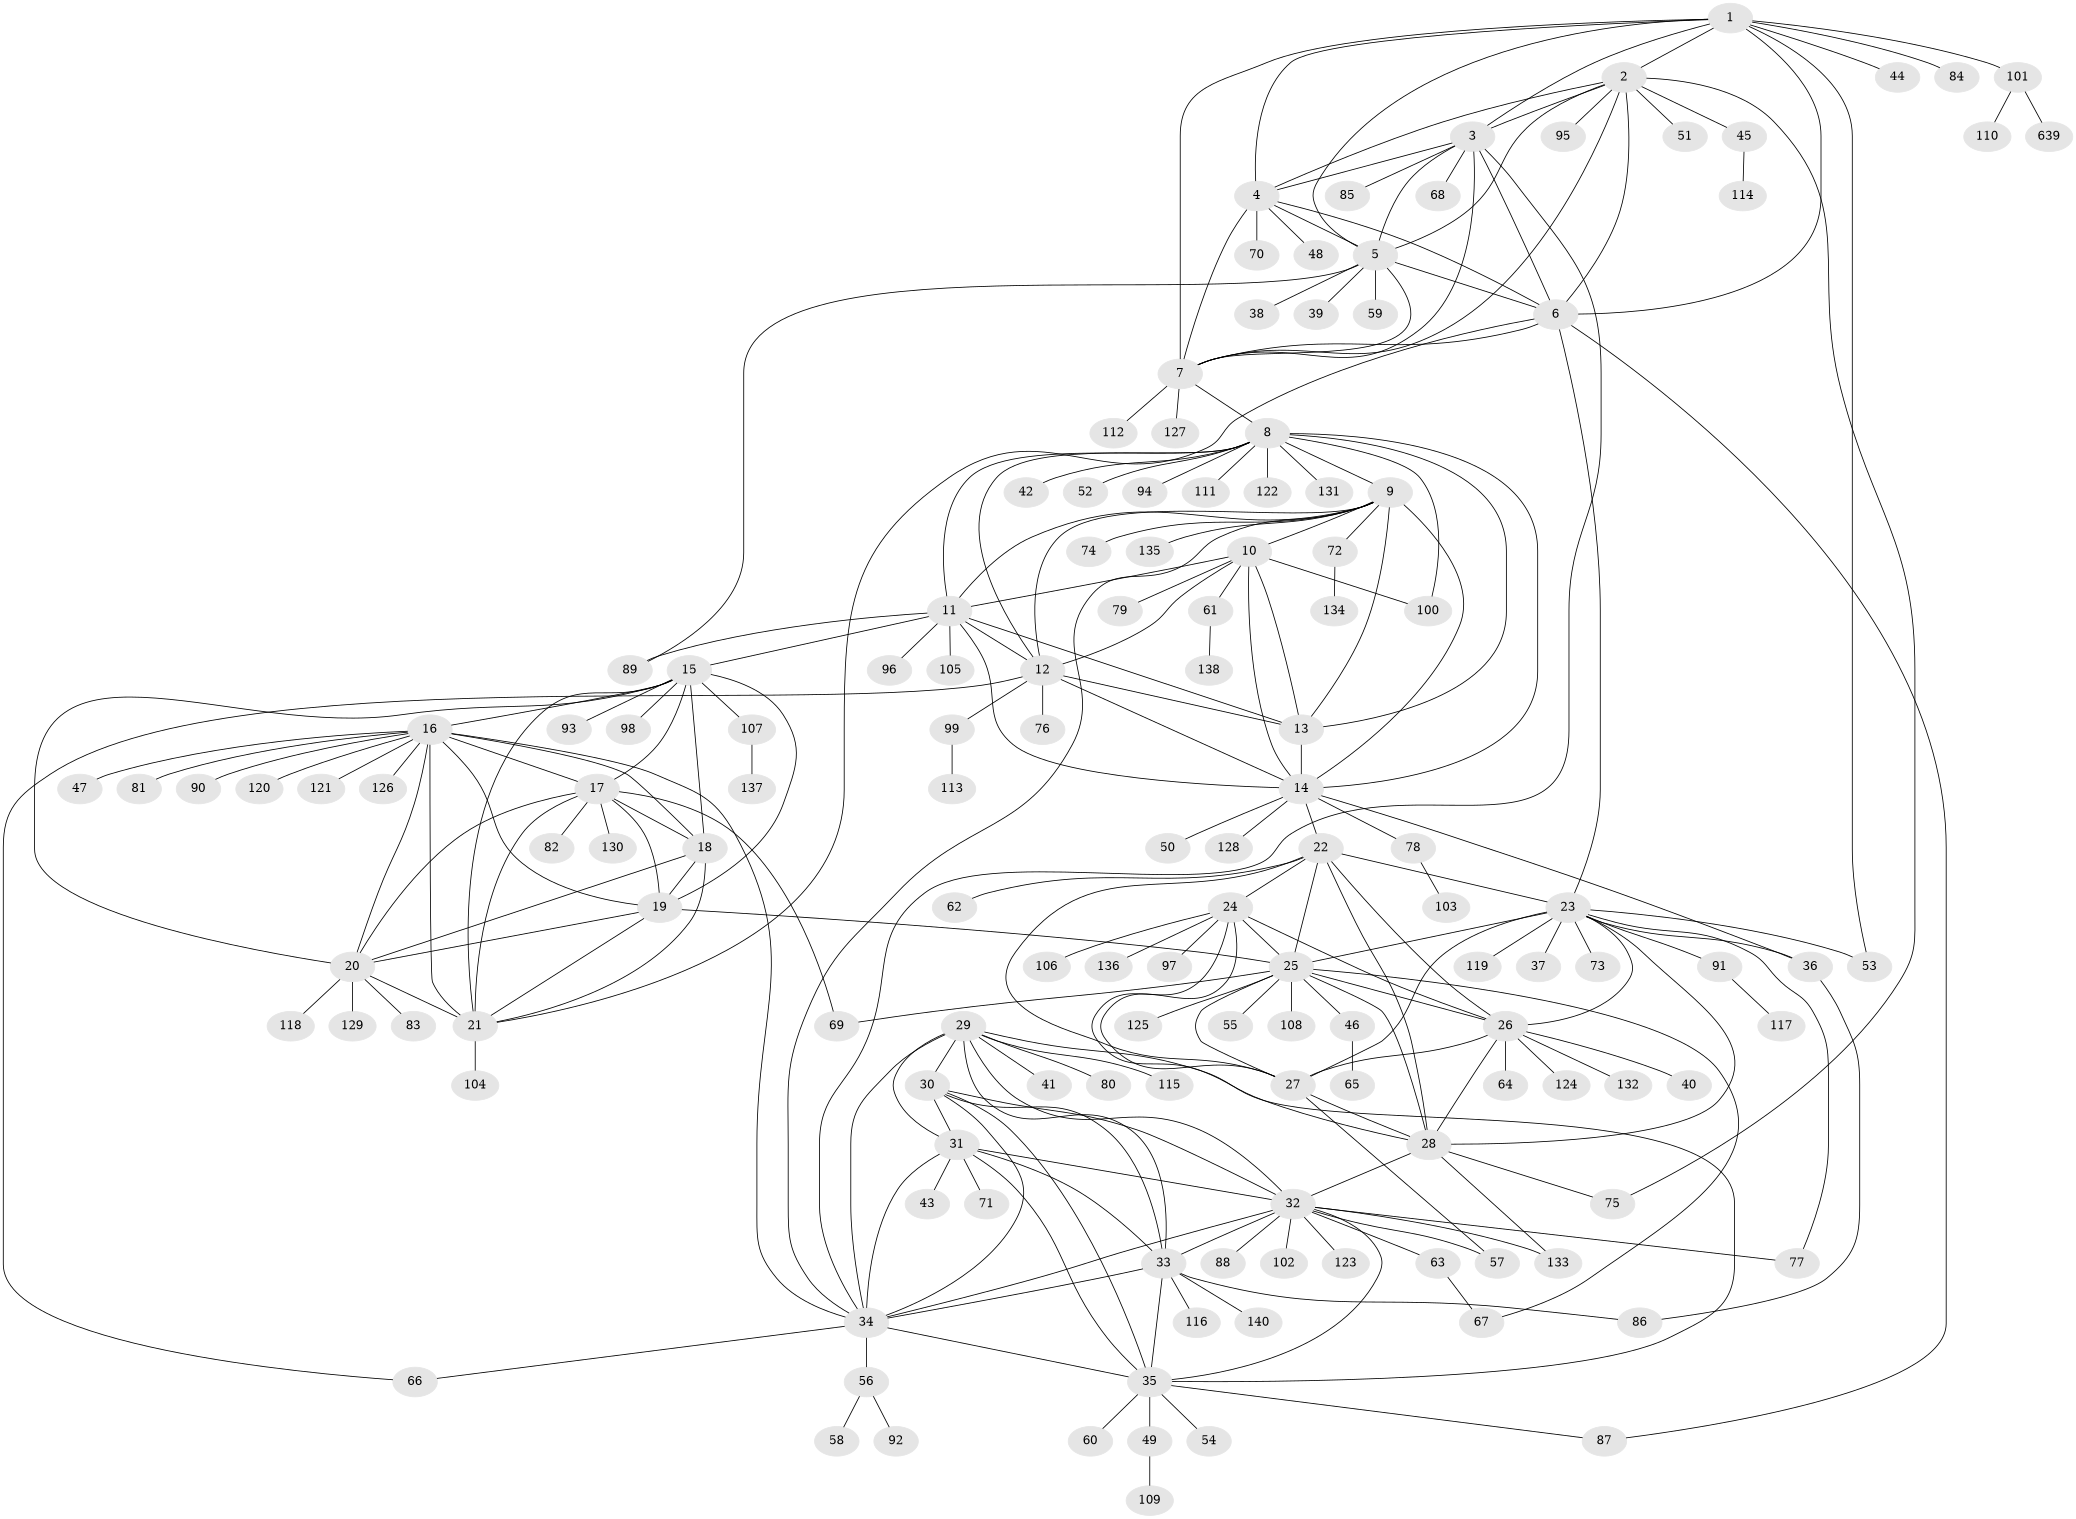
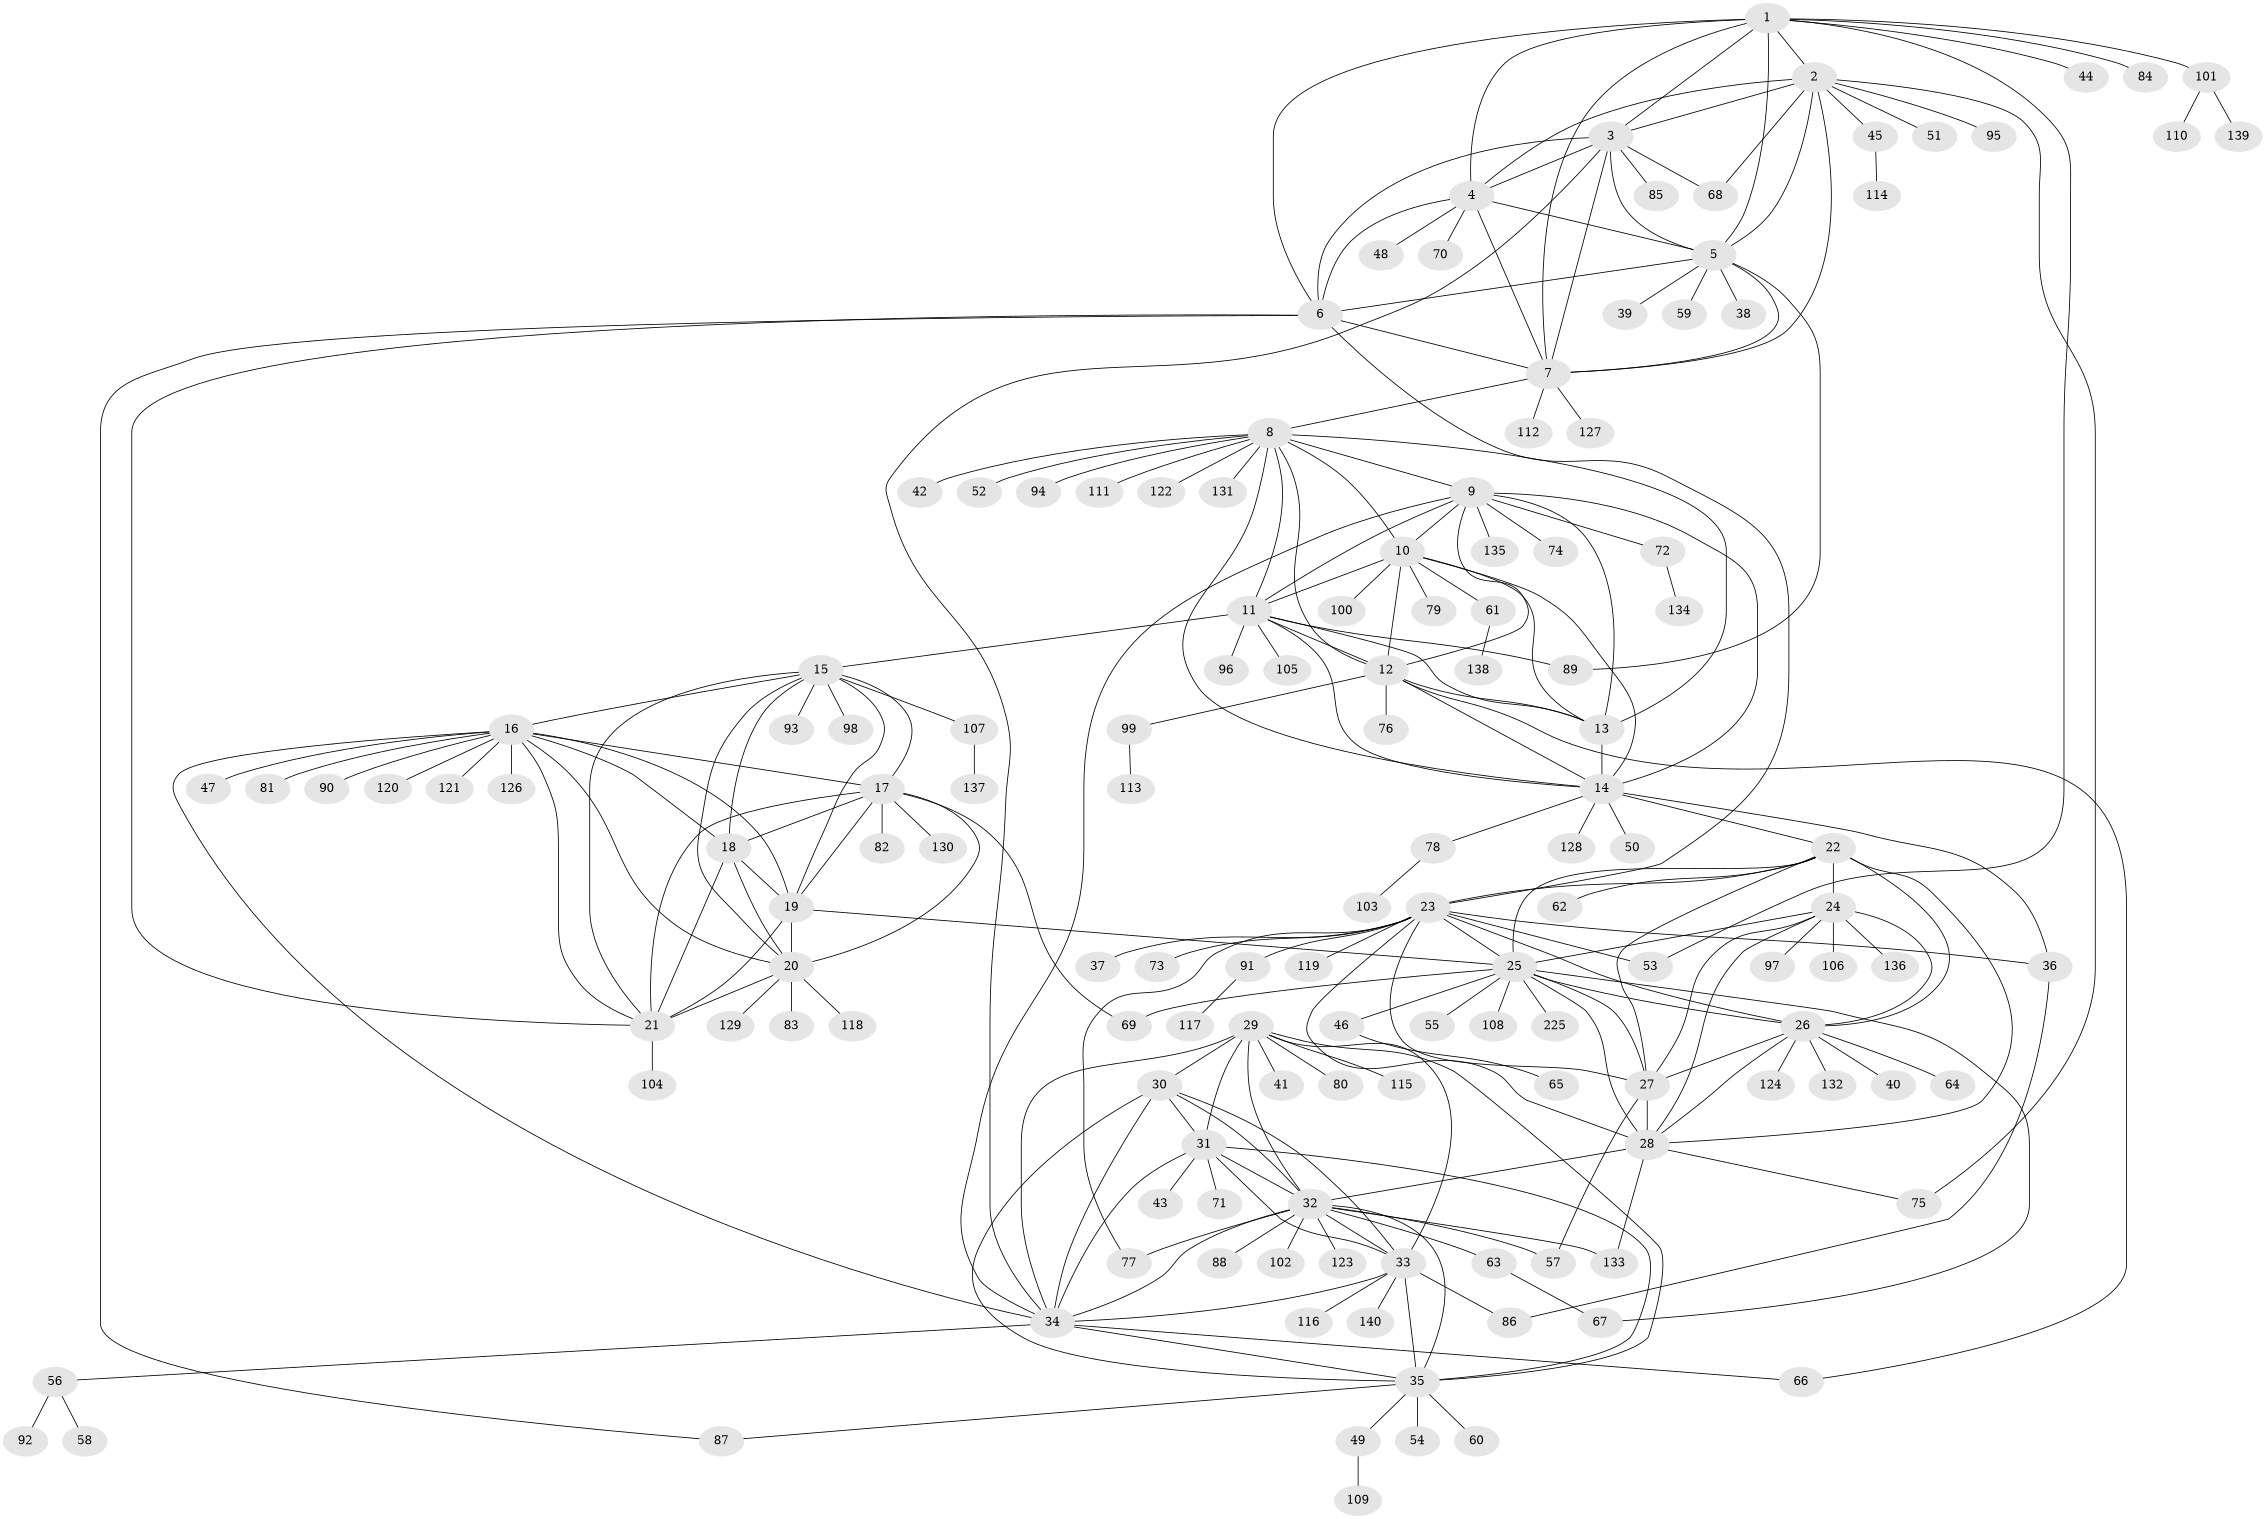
node "639": label "639" -> "139"
edge "2" -- "6": now "2" -- "68"
edge "8" -- "100": now "8" -- "10"
node "125": label "125" -> "225"
